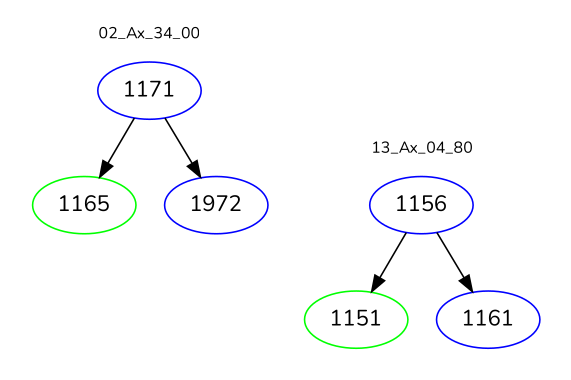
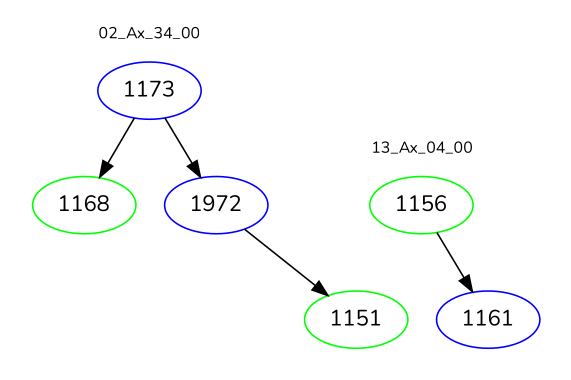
node "1171": label "1171" -> "1173"
cluster "13_Ax_04_80": label "13_Ax_04_80" -> "13_Ax_04_00"
node "1165": label "1165" -> "1168"
node "1156": color blue -> green
edge "1156" -> "1151": now "1972" -> "1151"
